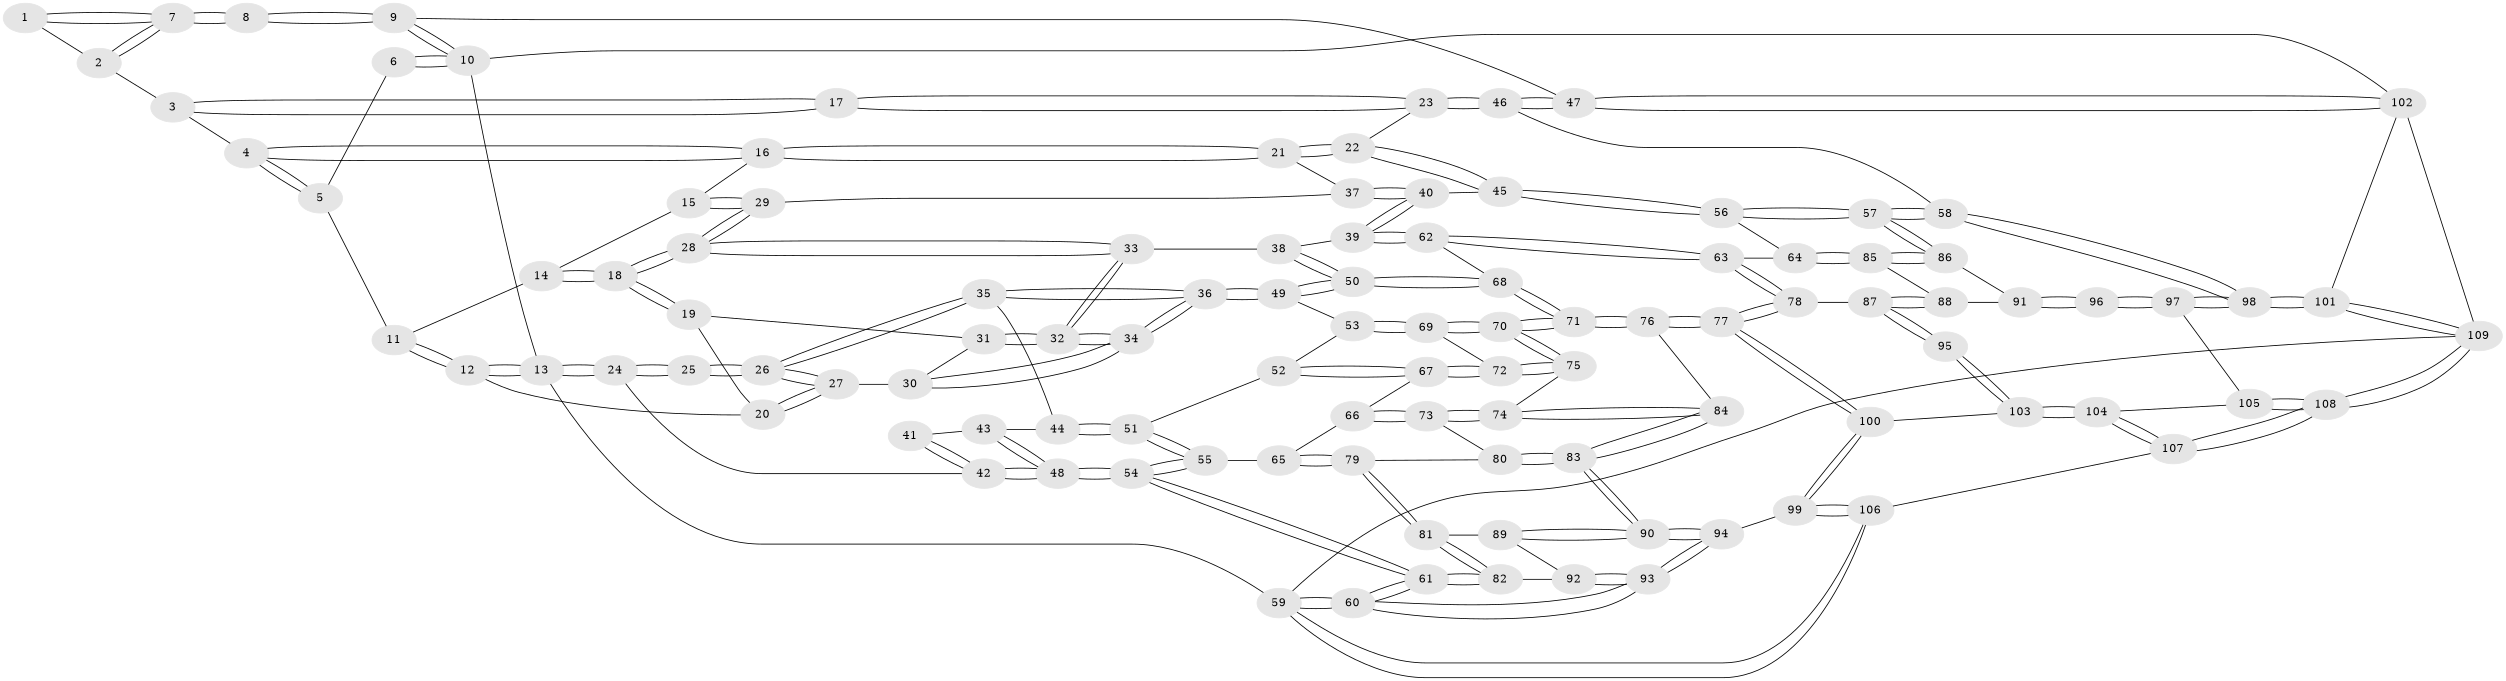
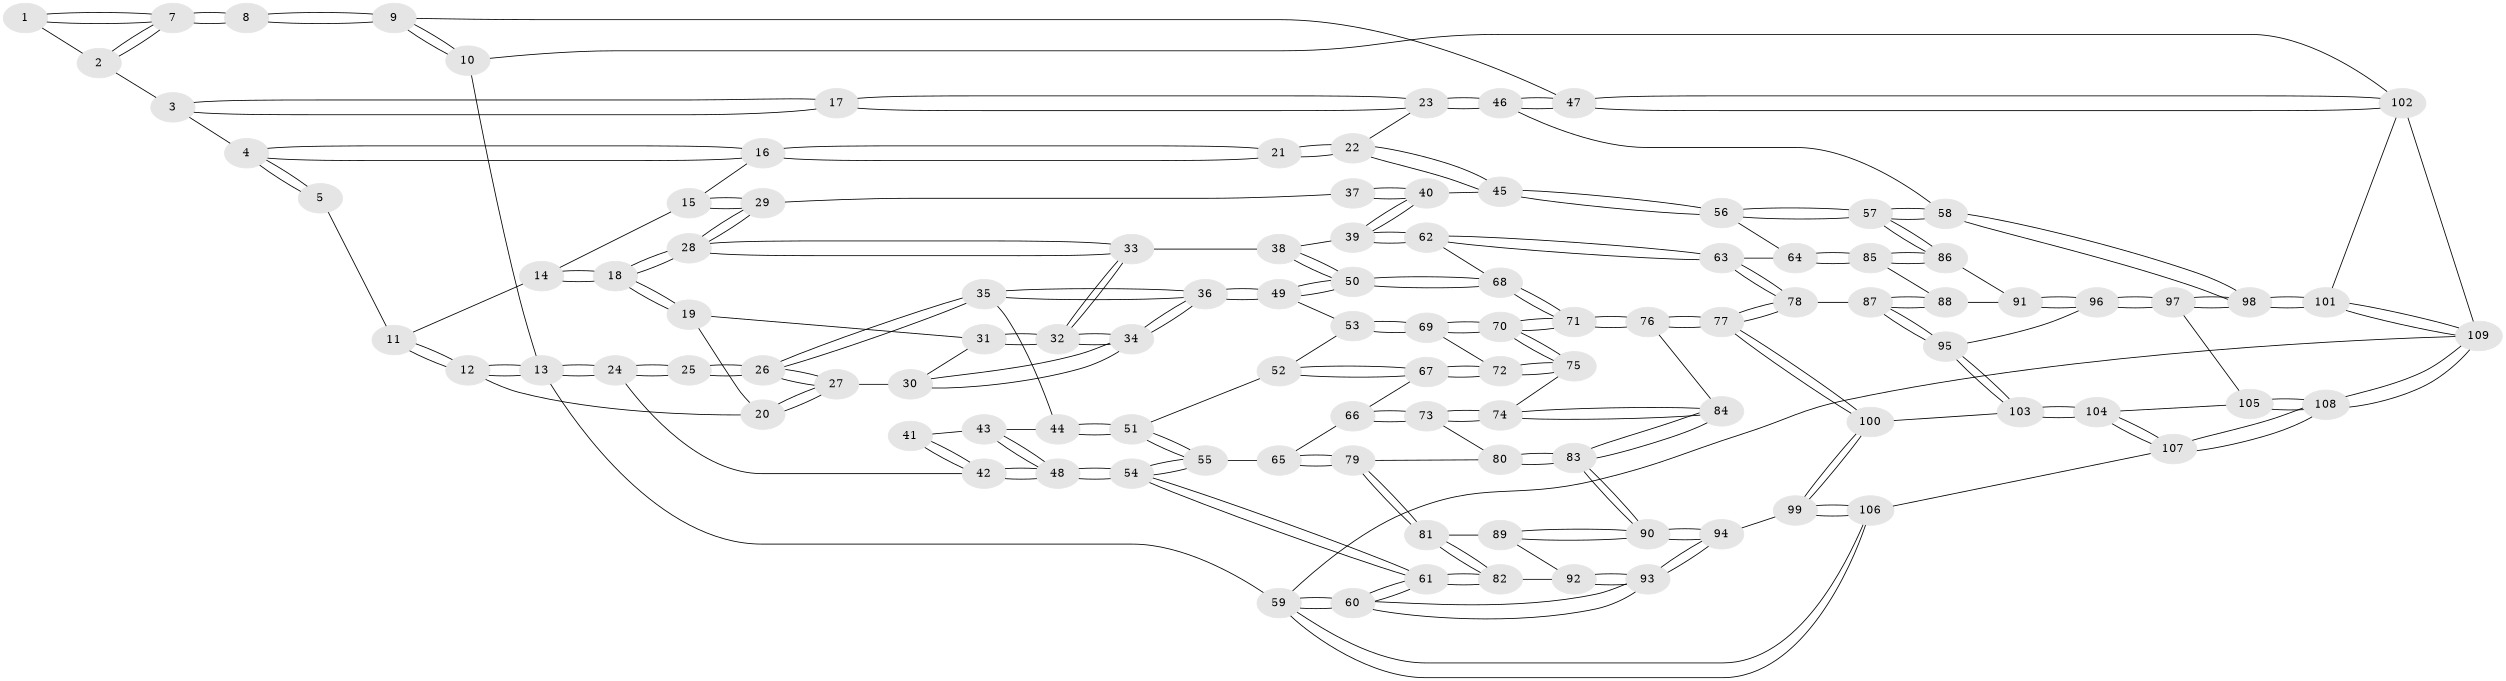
node "6": removed
edge "21" -- "37": removed
edge "96" -- "95": added
